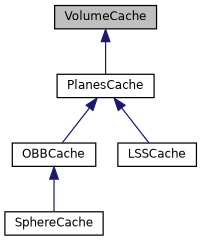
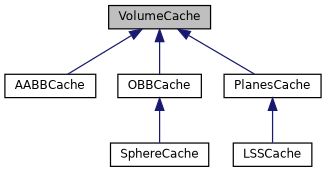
node "AABBCache": added
edge "OBBCache" -> "PlanesCache": now "OBBCache" -> "VolumeCache"
